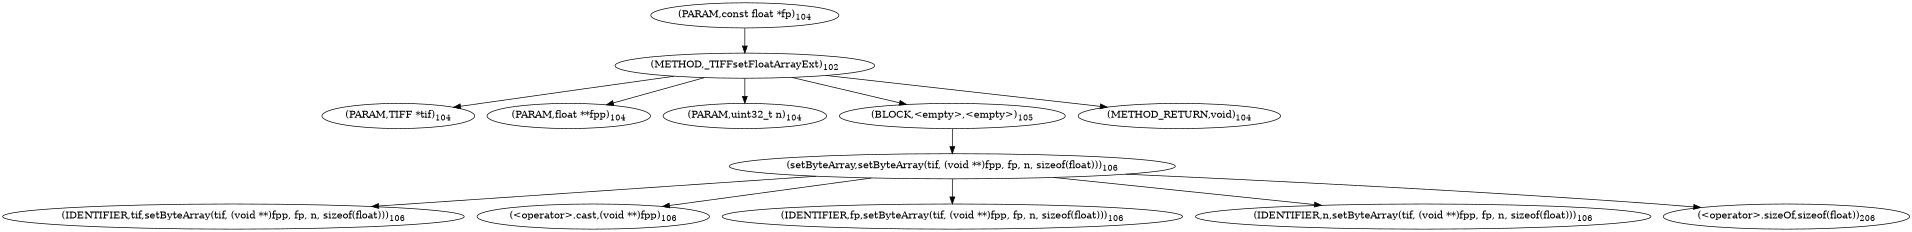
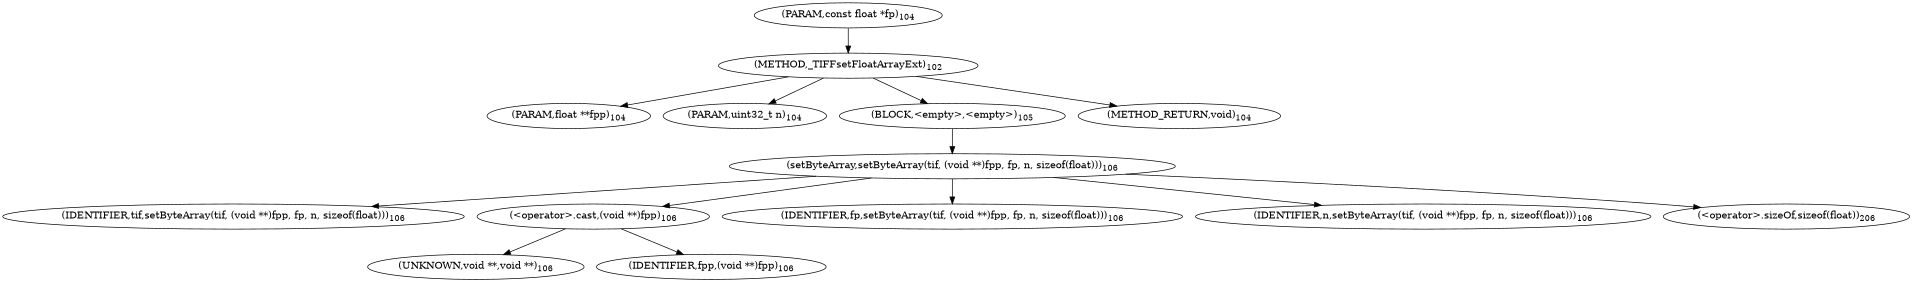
node "(PARAM,TIFF *tif)": removed
node "(UNKNOWN,void **,void **)": added
node "(IDENTIFIER,fpp,(void **)fpp)": added
